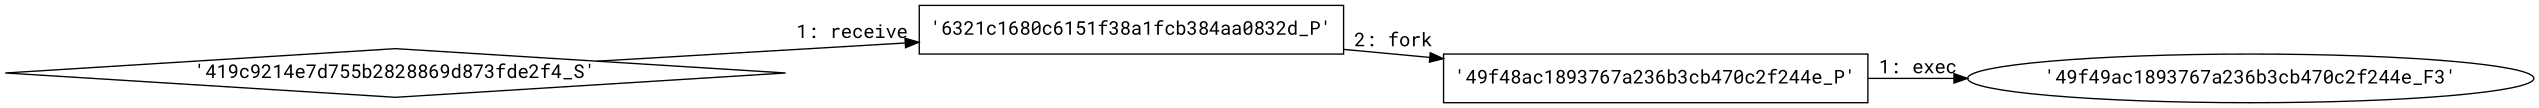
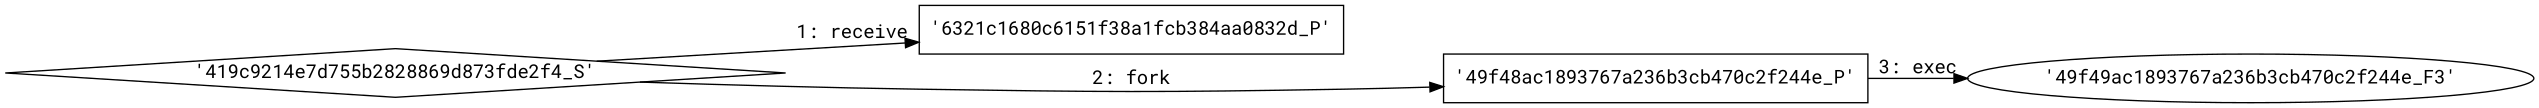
edge "'6321c1680c6151f38a1fcb384aa0832d_P'" -> "'49f48ac1893767a236b3cb470c2f244e_P'": now "'419c9214e7d755b2828869d873fde2f4_S'" -> "'49f48ac1893767a236b3cb470c2f244e_P'"
edge "'49f48ac1893767a236b3cb470c2f244e_P'" -> "'49f49ac1893767a236b3cb470c2f244e_F3'": label "1: exec" -> "3: exec"
